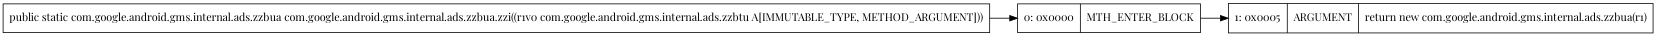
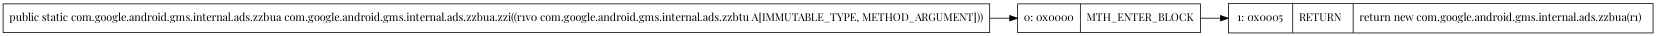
node "1: 0x0005": text "ARGUMENT" -> "RETURN"
